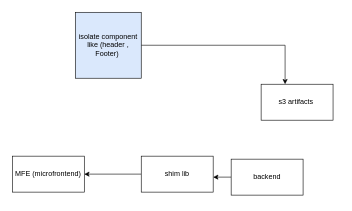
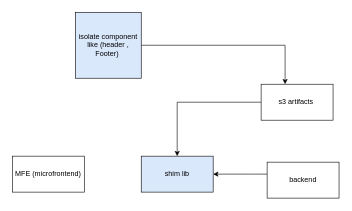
edge "s3 artifacts" -> "shim lib": added
edge "shim lib" -> "MFE (microfrontend)": removed
node "shim lib": fillcolor #ffffff -> #dae8fc
node "backend": moved (267, 177) -> (303, 180)
